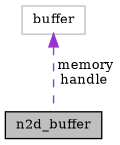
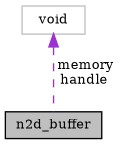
node "buffer": label "buffer" -> "void"
